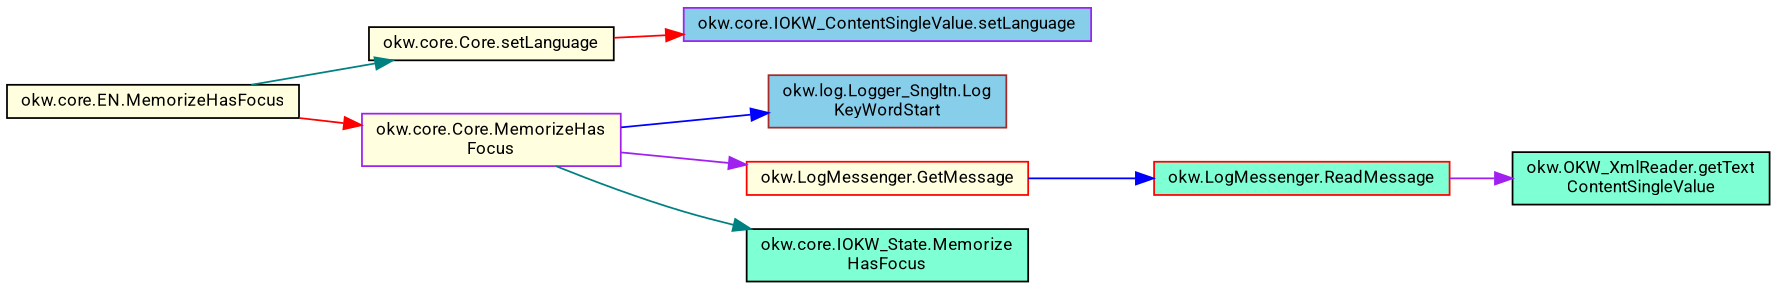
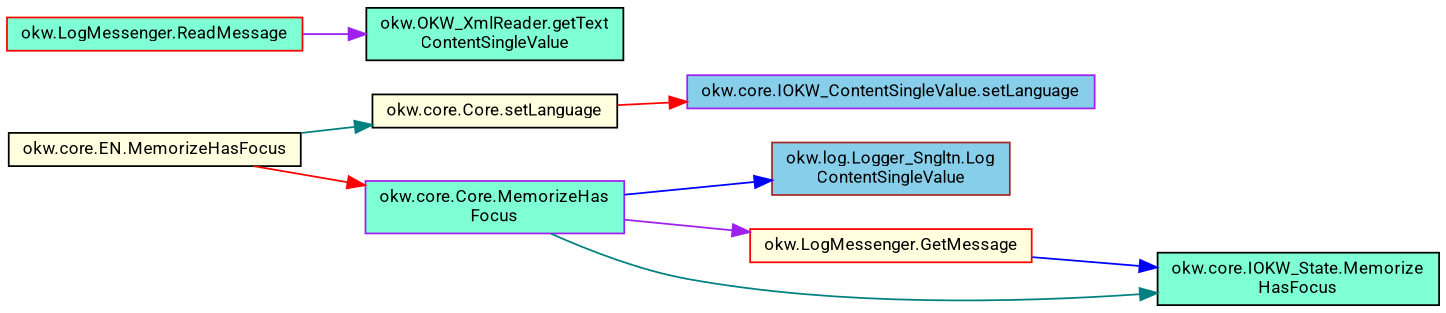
node "okw.log.Logger_Sngltn.Log KeyWordStart": label "okw.log.Logger_Sngltn.Log KeyWordStart" -> "okw.log.Logger_Sngltn.Log ContentSingleValue"
node "okw.core.Core.MemorizeHas Focus": fillcolor lightyellow -> aquamarine
edge "okw.LogMessenger.GetMessage" -> "okw.LogMessenger.ReadMessage": now "okw.LogMessenger.GetMessage" -> "okw.core.IOKW_State.Memorize HasFocus"
